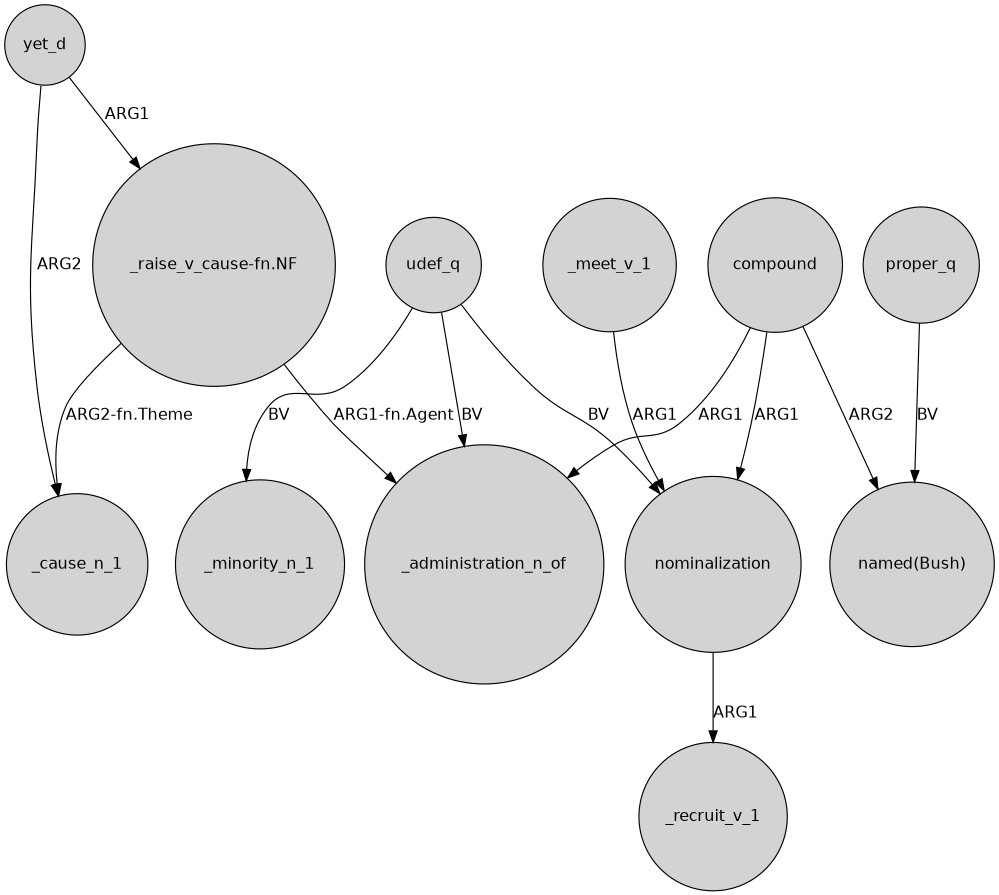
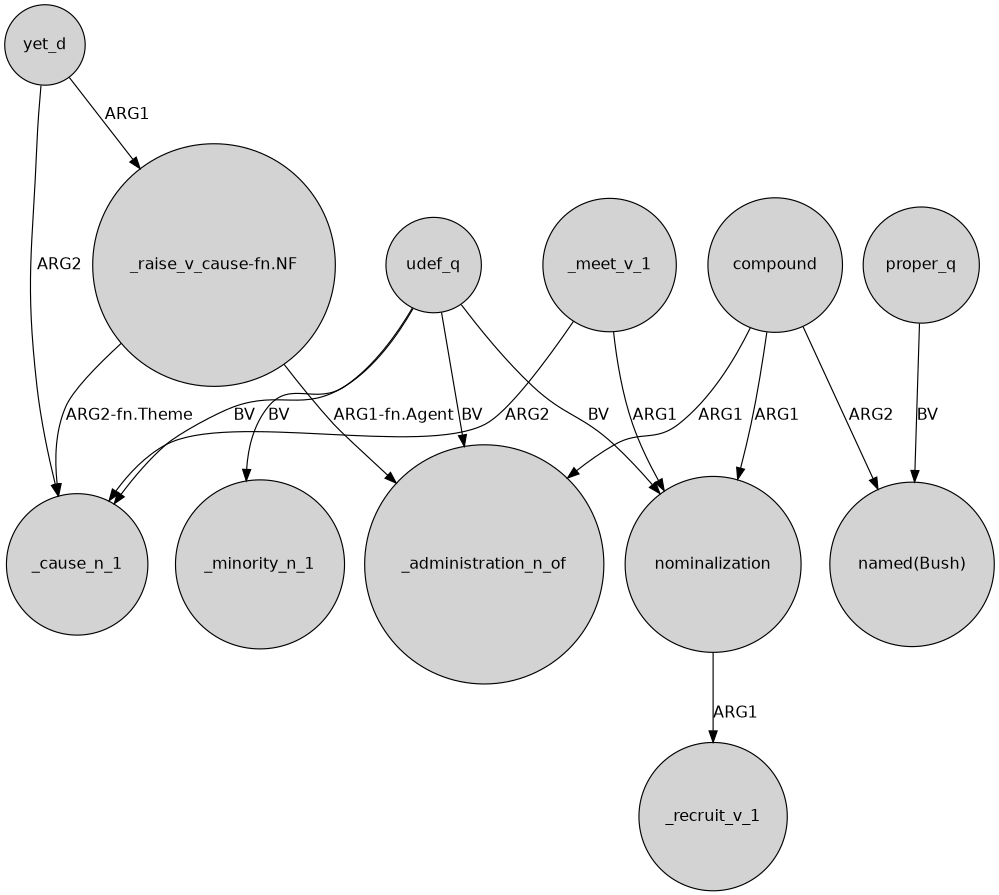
edge "udef_q" -> "_cause_n_1": added, label "BV"
edge "_meet_v_1" -> "_cause_n_1": added, label "ARG2"
